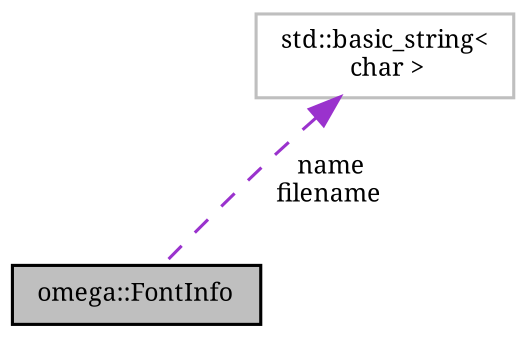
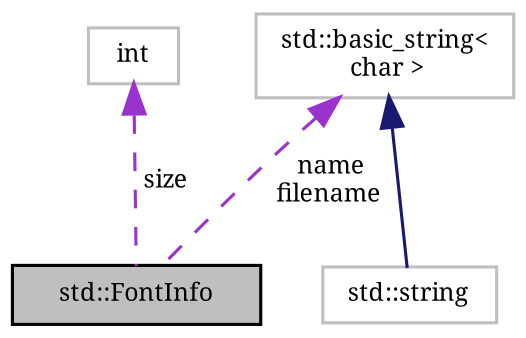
node "int": added
node "omega::FontInfo": label "omega::FontInfo" -> "std::FontInfo"
node "std::string": added
